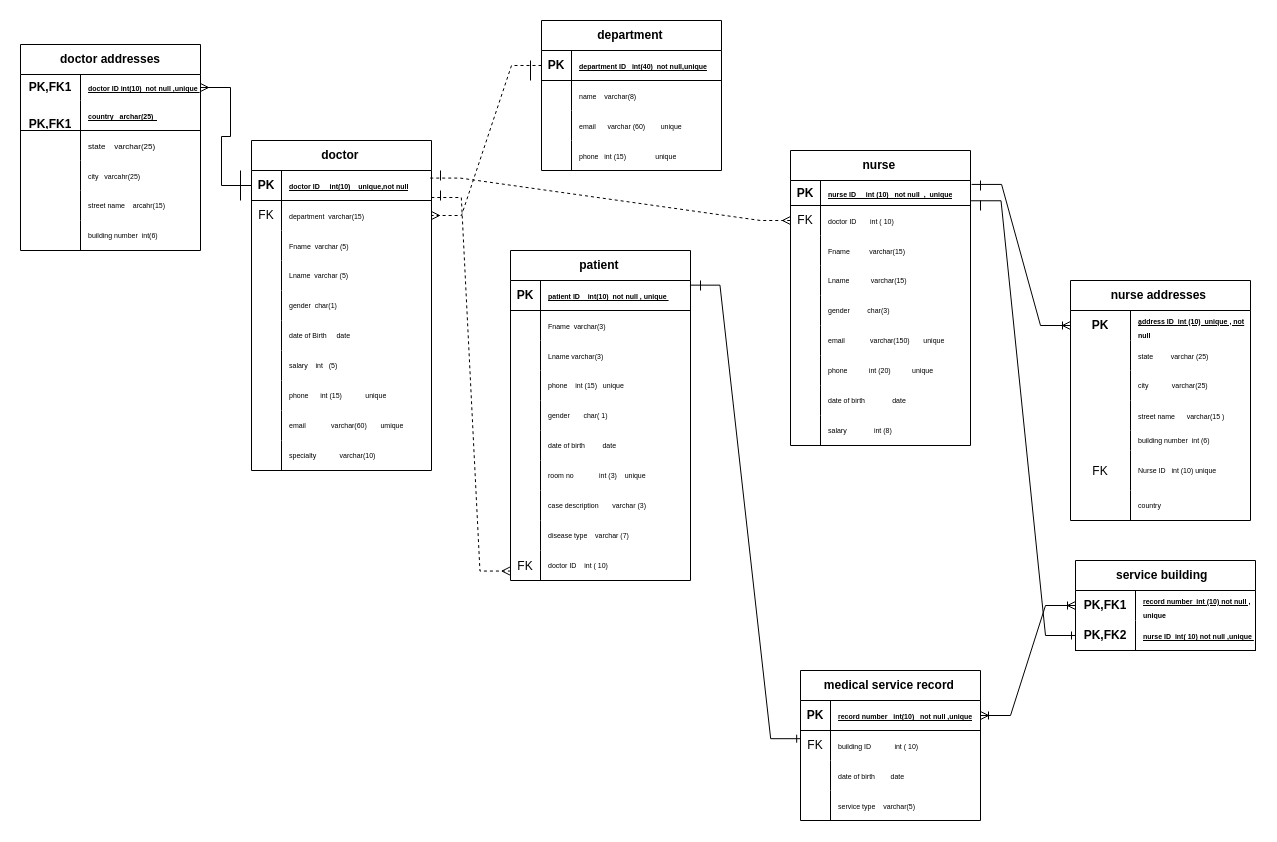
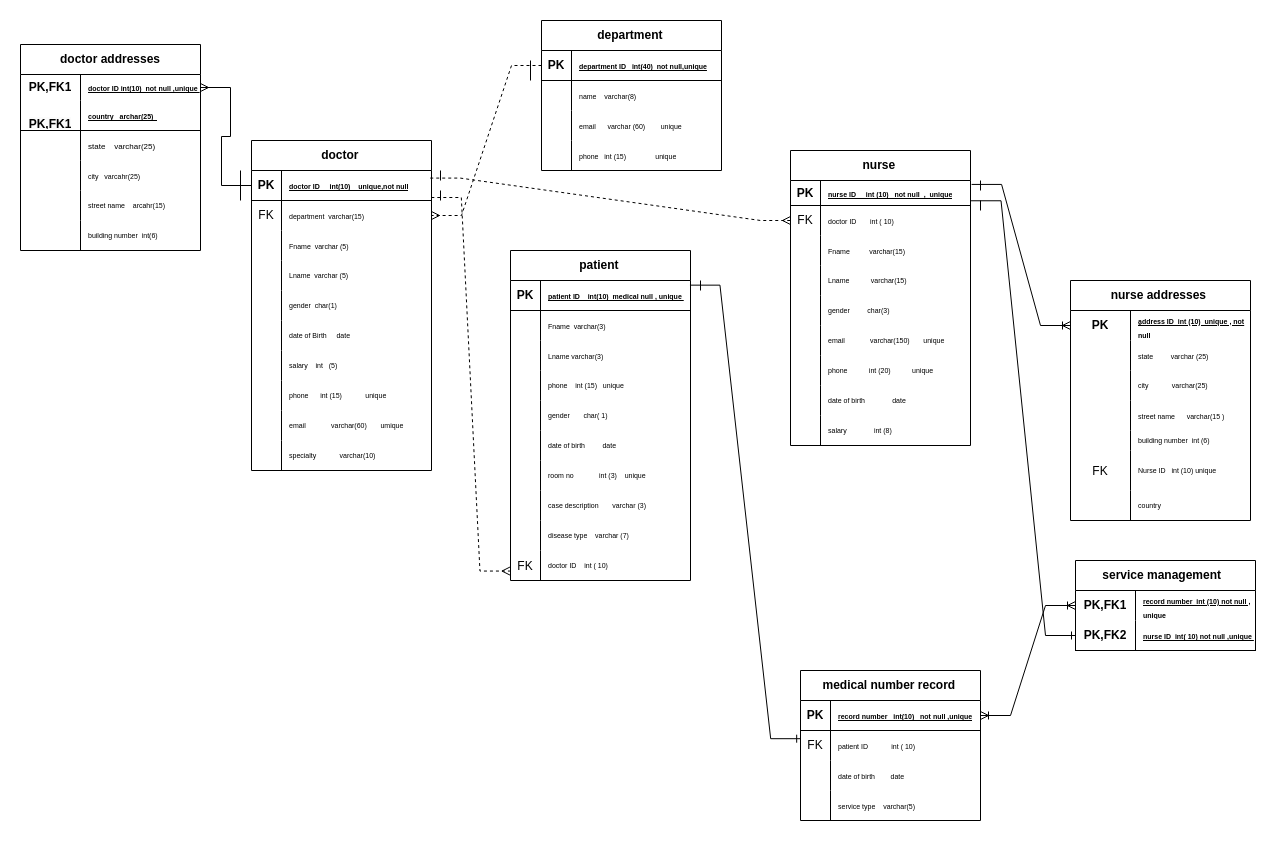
node "patient ID int(10) not null , unique": label "patient ID int(10) not null , unique" -> "patient ID int(10) medical null , unique"
node "service building": label "service building" -> "service management"
node "medical service record": label "medical service record" -> "medical number record"
node "building ID int ( 10)": label "building ID int ( 10)" -> "patient ID int ( 10)"
